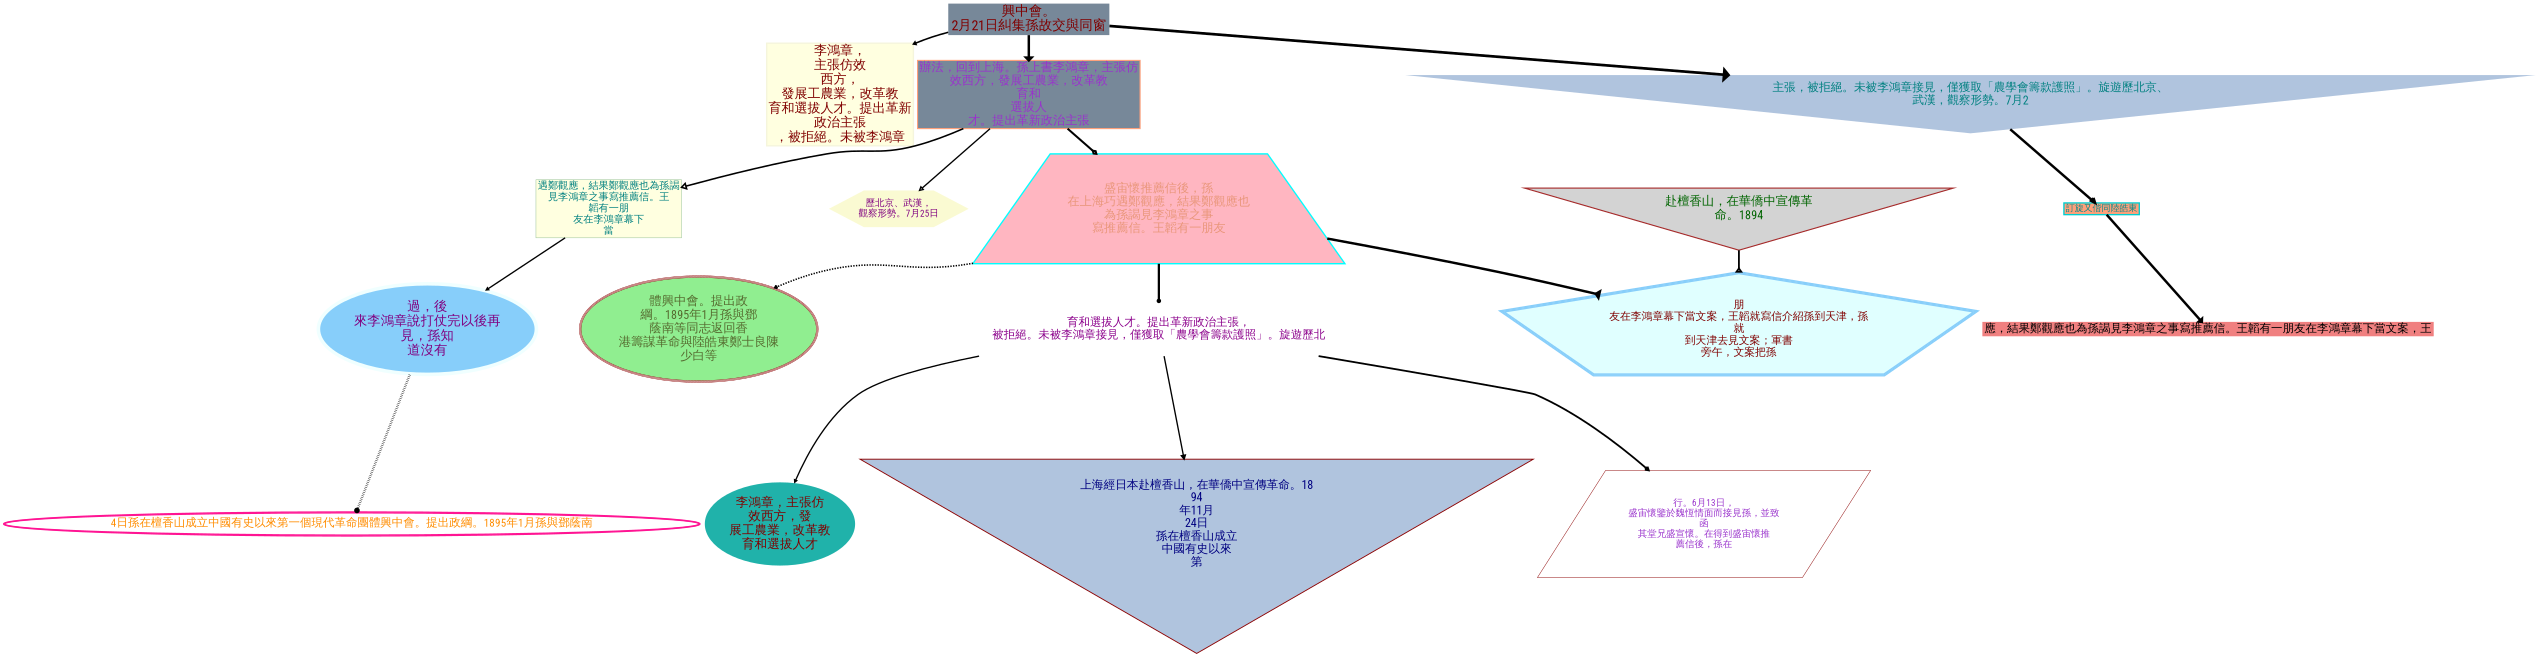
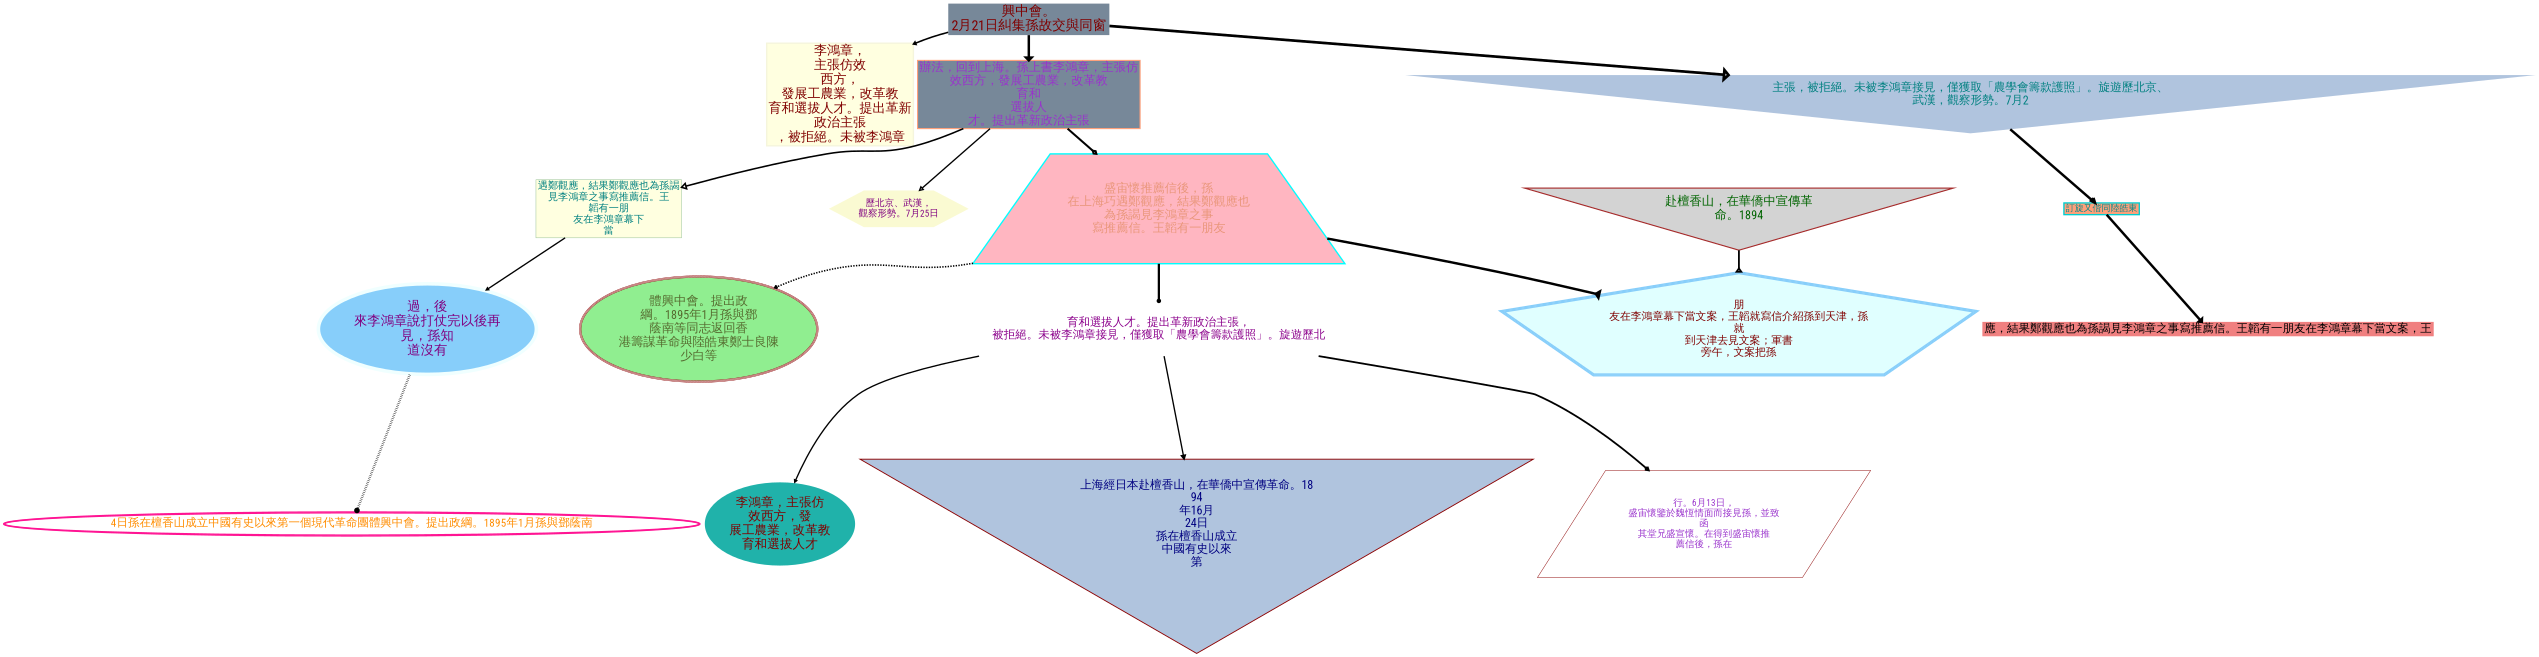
edge "興中會。 2月21日糾集孫故交與同窗" -> "主張，被拒絕。未被李鴻章接見，僅獲取「農學會籌款護照」。旋遊歷北京、 武漢，觀察形勢。7月2": arrowhead normal -> empty
node "上海經日本赴檀香山，在華僑中宣傳革命。18 94 年11月 24日 孫在檀香山成立 中國有史以來 第": label "上海經日本赴檀香山，在華僑中宣傳革命。18 94 年11月 24日 孫在檀香山成立 中國有史以來 第" -> "上海經日本赴檀香山，在華僑中宣傳革命。18 94 年16月 24日 孫在檀香山成立 中國有史以來 第"
